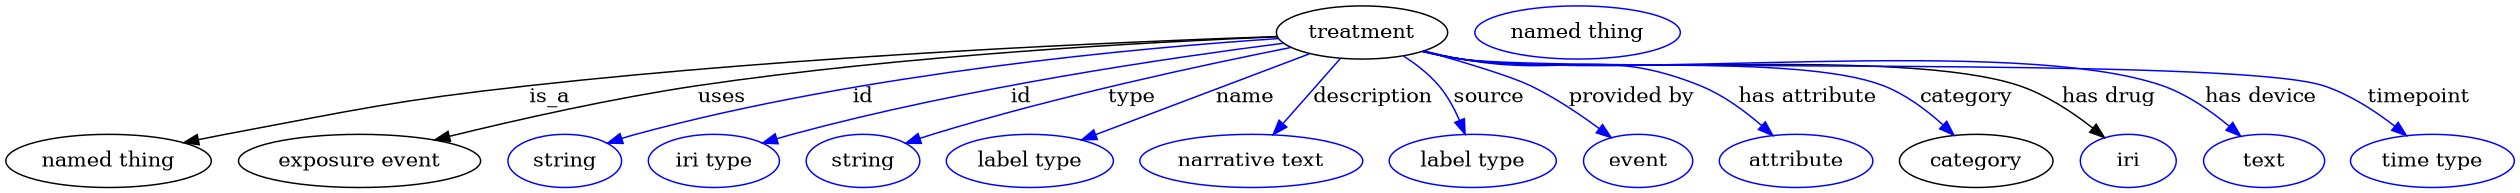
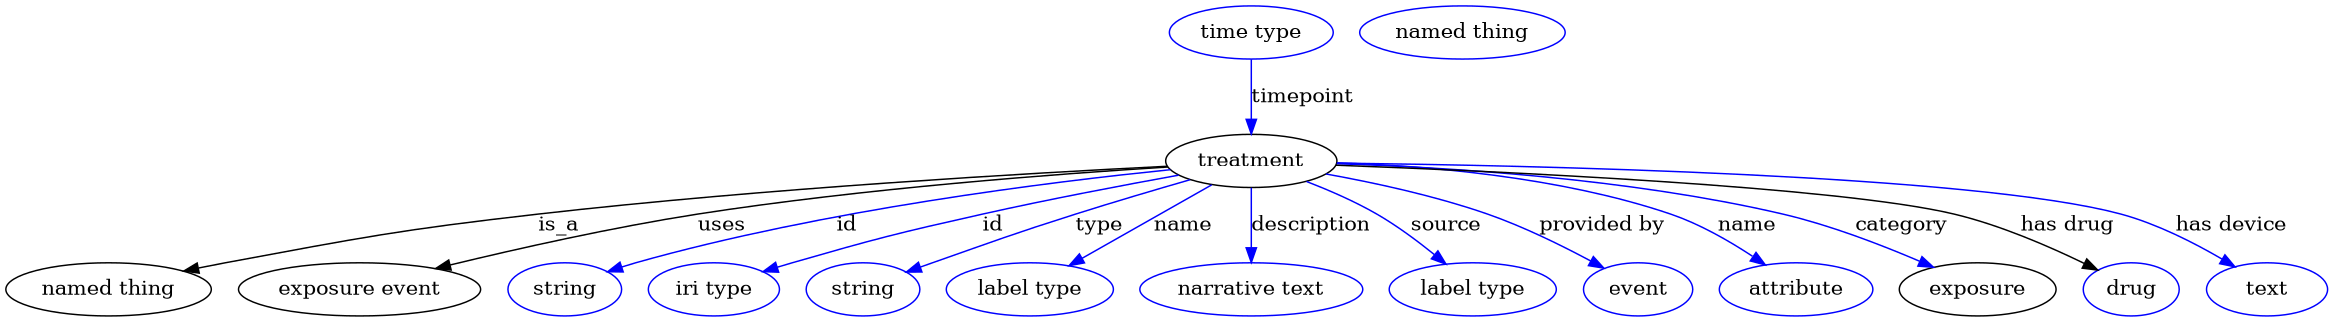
edge "treatment" -> "time type": reversed
edge "treatment" -> "attribute": label "has attribute" -> "name"
node "category": label "category" -> "exposure"
node "iri": label "iri" -> "drug"
